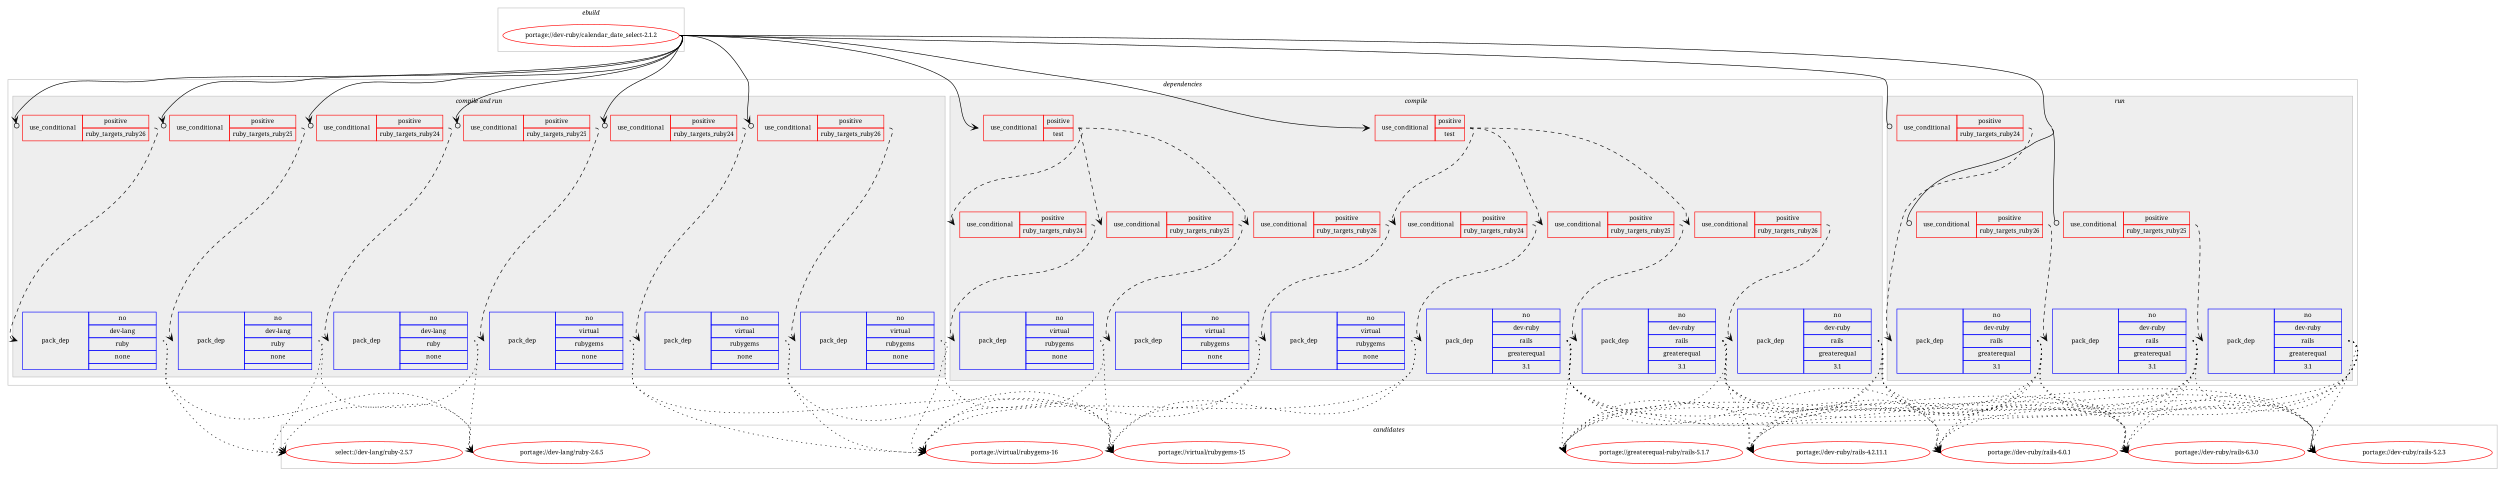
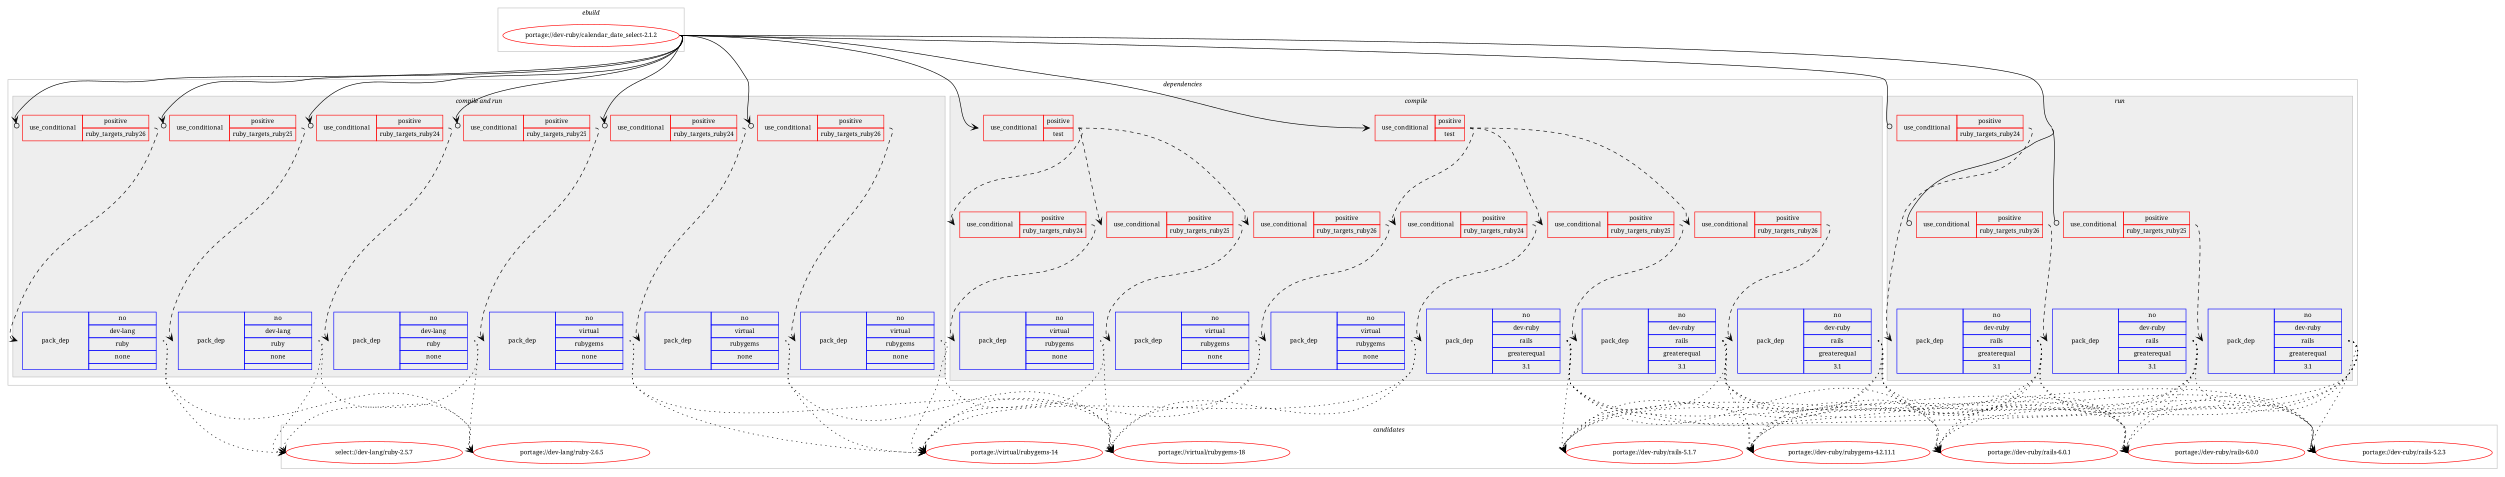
node "portage://virtual/rubygems-16": label "portage://virtual/rubygems-16" -> "portage://virtual/rubygems-14"
node "portage://virtual/rubygems-15": label "portage://virtual/rubygems-15" -> "portage://virtual/rubygems-18"
node "portage://greaterequal-ruby/rails-5.1.7": label "portage://greaterequal-ruby/rails-5.1.7" -> "portage://dev-ruby/rails-5.1.7"
node "portage://dev-ruby/rails-4.2.11.1": label "portage://dev-ruby/rails-4.2.11.1" -> "portage://dev-ruby/rubygems-4.2.11.1"
node "portage://dev-ruby/rails-6.3.0": label "portage://dev-ruby/rails-6.3.0" -> "portage://dev-ruby/rails-6.0.0"
